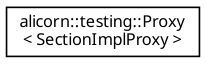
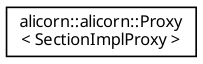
node "alicorn::testing::Proxy < SectionImplProxy >": label "alicorn::testing::Proxy < SectionImplProxy >" -> "alicorn::alicorn::Proxy < SectionImplProxy >"
